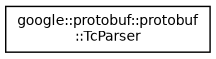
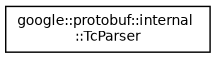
node "google::protobuf::protobuf ::TcParser": label "google::protobuf::protobuf ::TcParser" -> "google::protobuf::internal ::TcParser"
